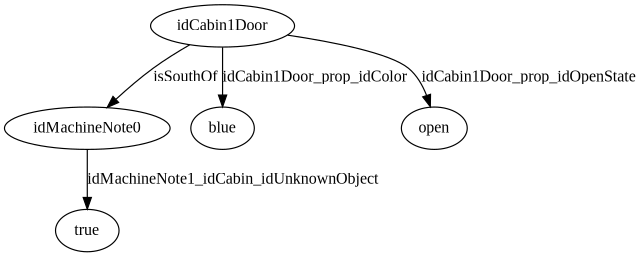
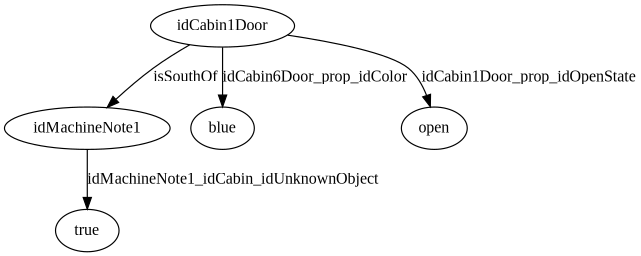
edge "idCabin1Door" -> "blue": label "idCabin1Door_prop_idColor" -> "idCabin6Door_prop_idColor"
node "idMachineNote0": label "idMachineNote0" -> "idMachineNote1"
